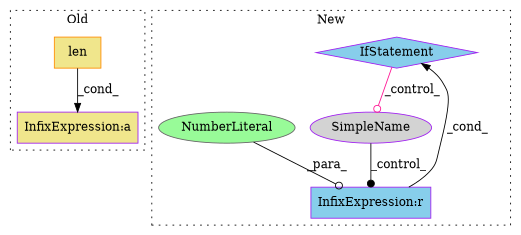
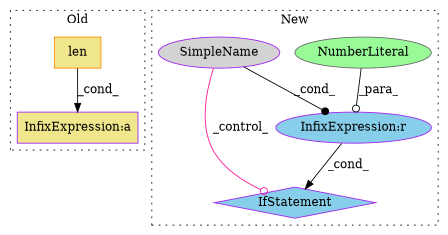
edge "IfStatement" -> "SimpleName": reversed
edge "SimpleName" -> "InfixExpression:r": label "_control_" -> "_cond_"
node "InfixExpression:r": shape box -> ellipse
